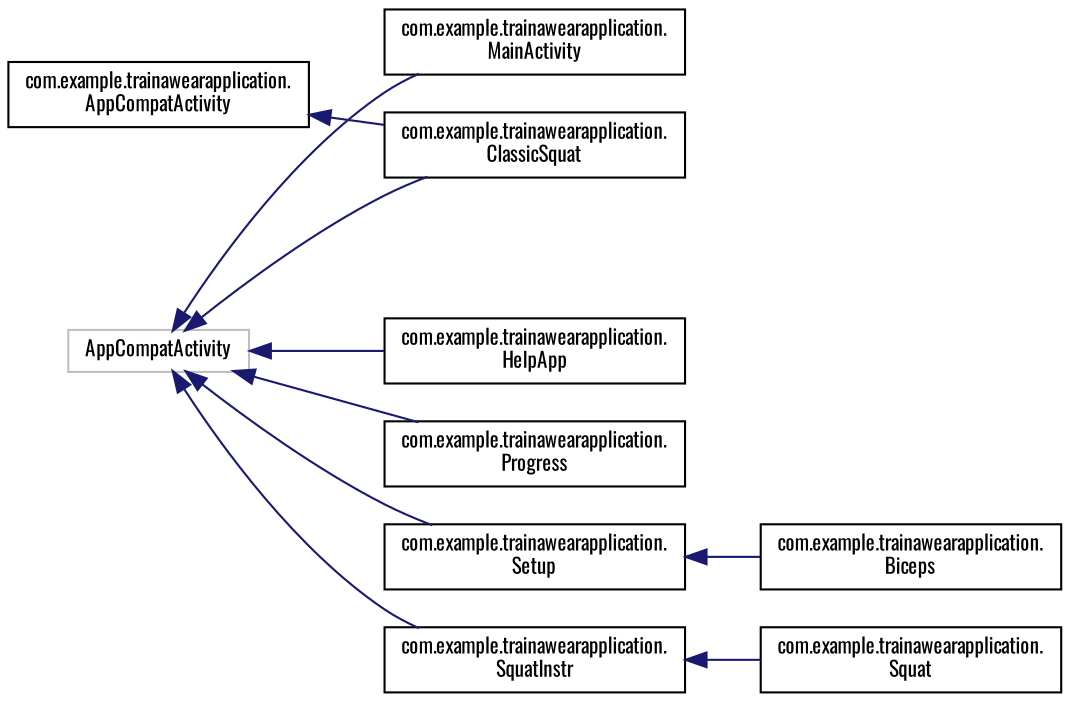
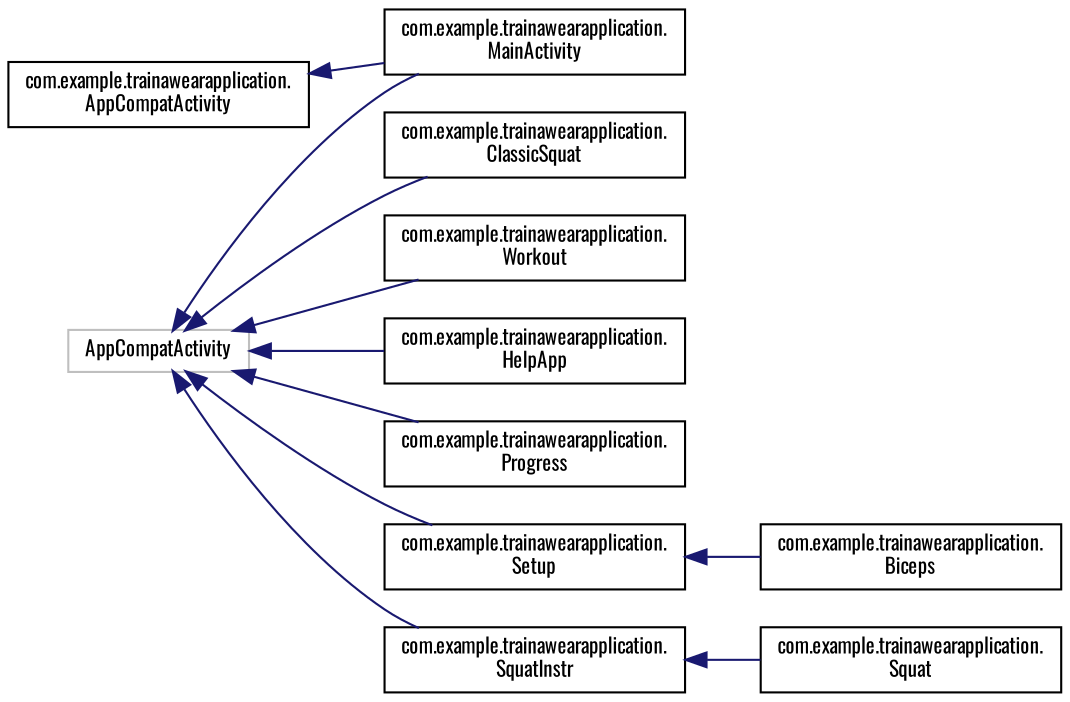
edge "com.example.trainawearapplication. ClassicSquat" -> "com.example.trainawearapplication. AppCompatActivity": now "com.example.trainawearapplication. MainActivity" -> "com.example.trainawearapplication. AppCompatActivity"
node "com.example.trainawearapplication. Workout": added
